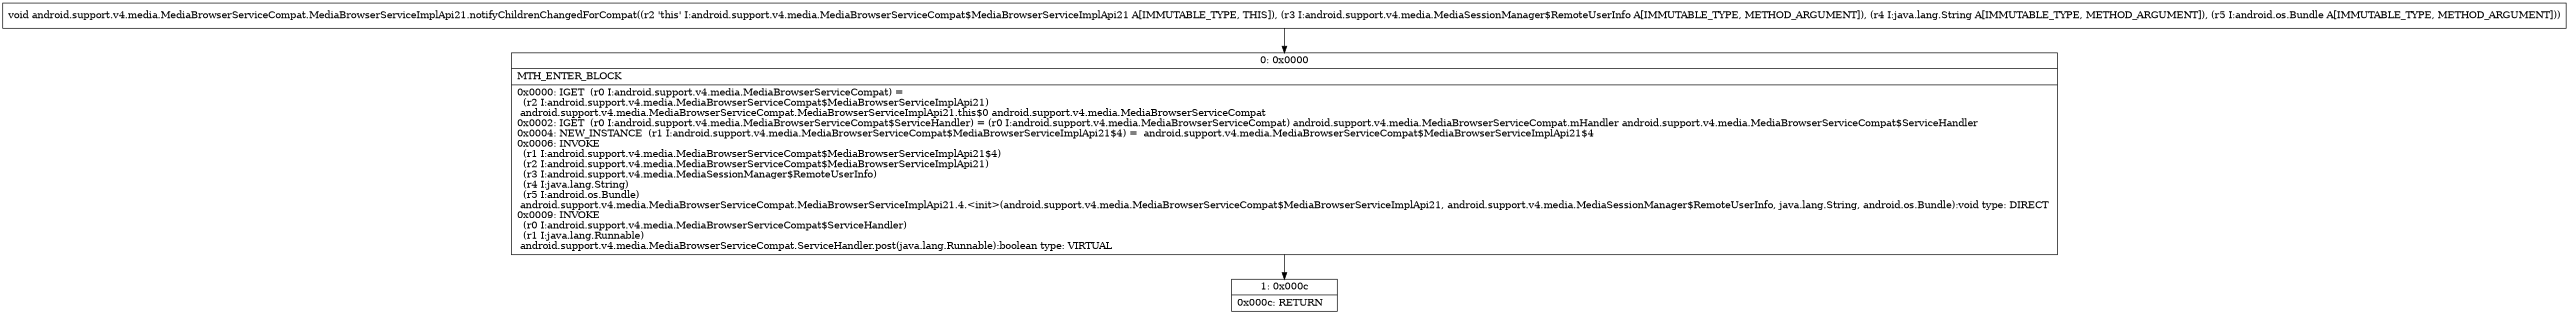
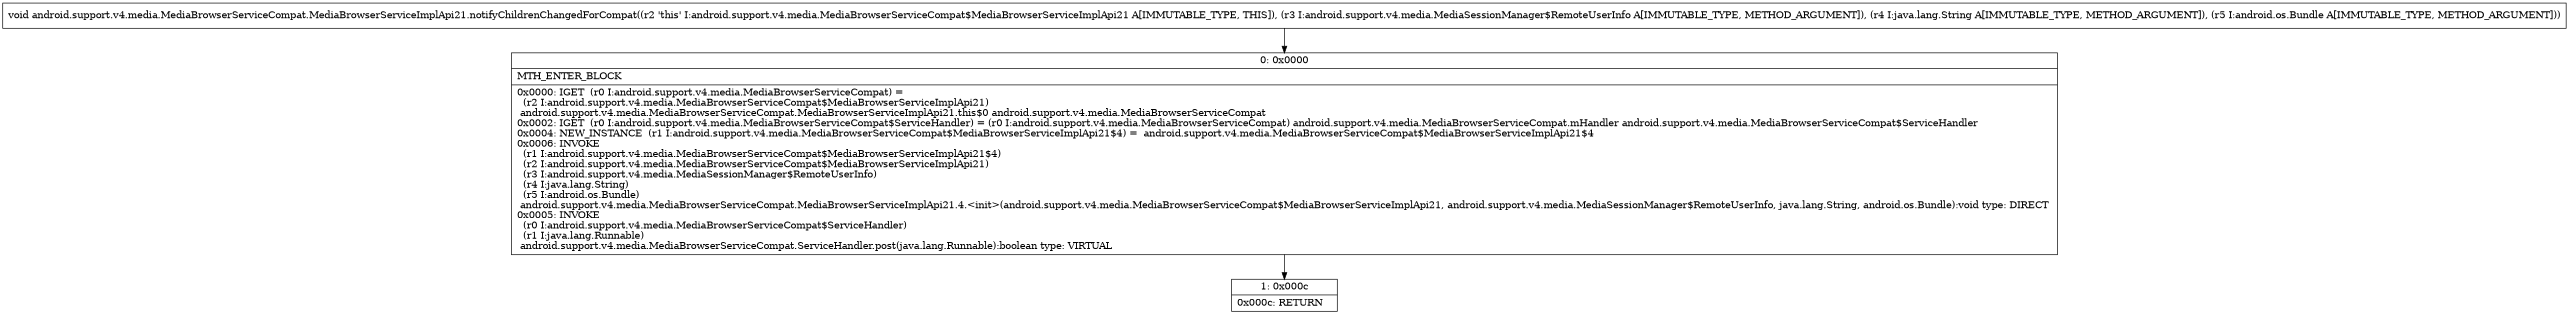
node "0: 0x0000": text "0x0009: INVOKE" -> "0x0005: INVOKE"
